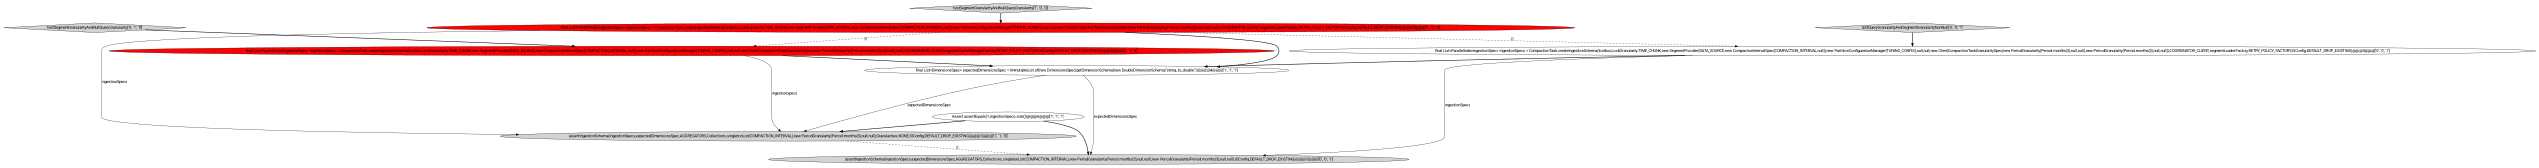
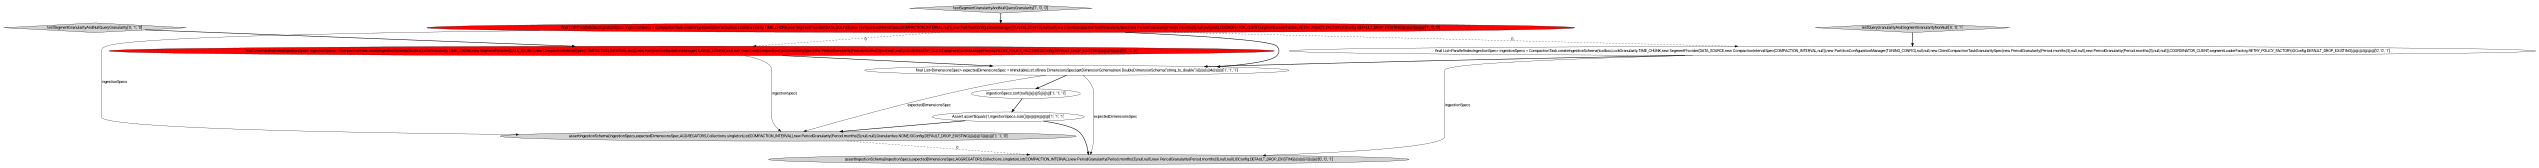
node "ingestionSpecs.sort(null)@@@5@@@['1', '1', '1']": added
